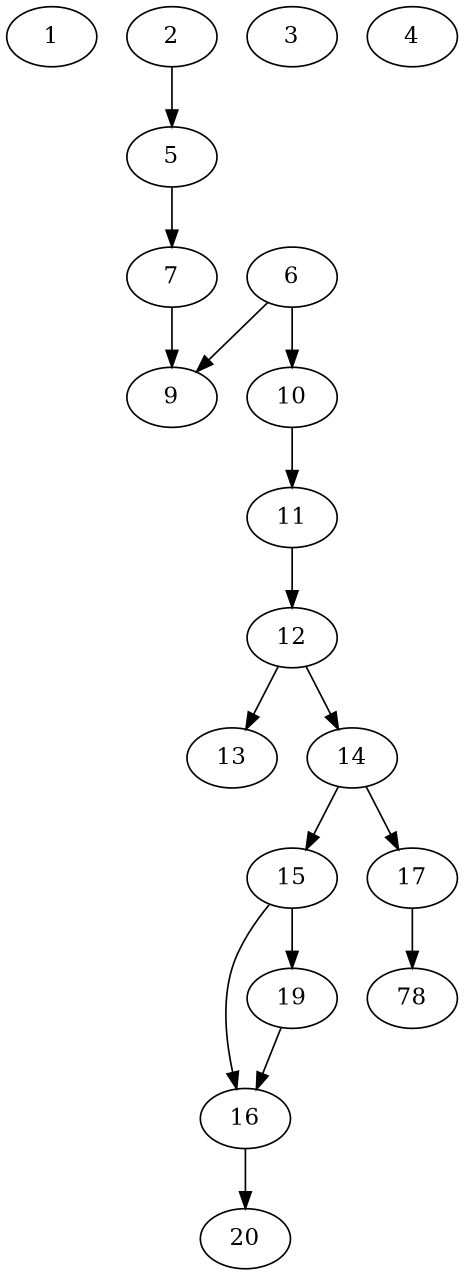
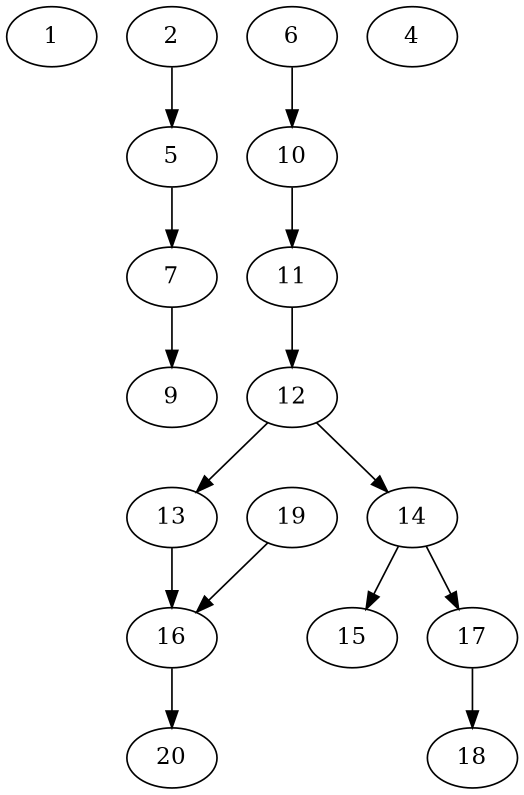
node "3": removed
edge "6" -> "9": removed
edge "15" -> "19": removed
edge "15" -> "16": now "13" -> "16"
node "78": label "78" -> "18"
